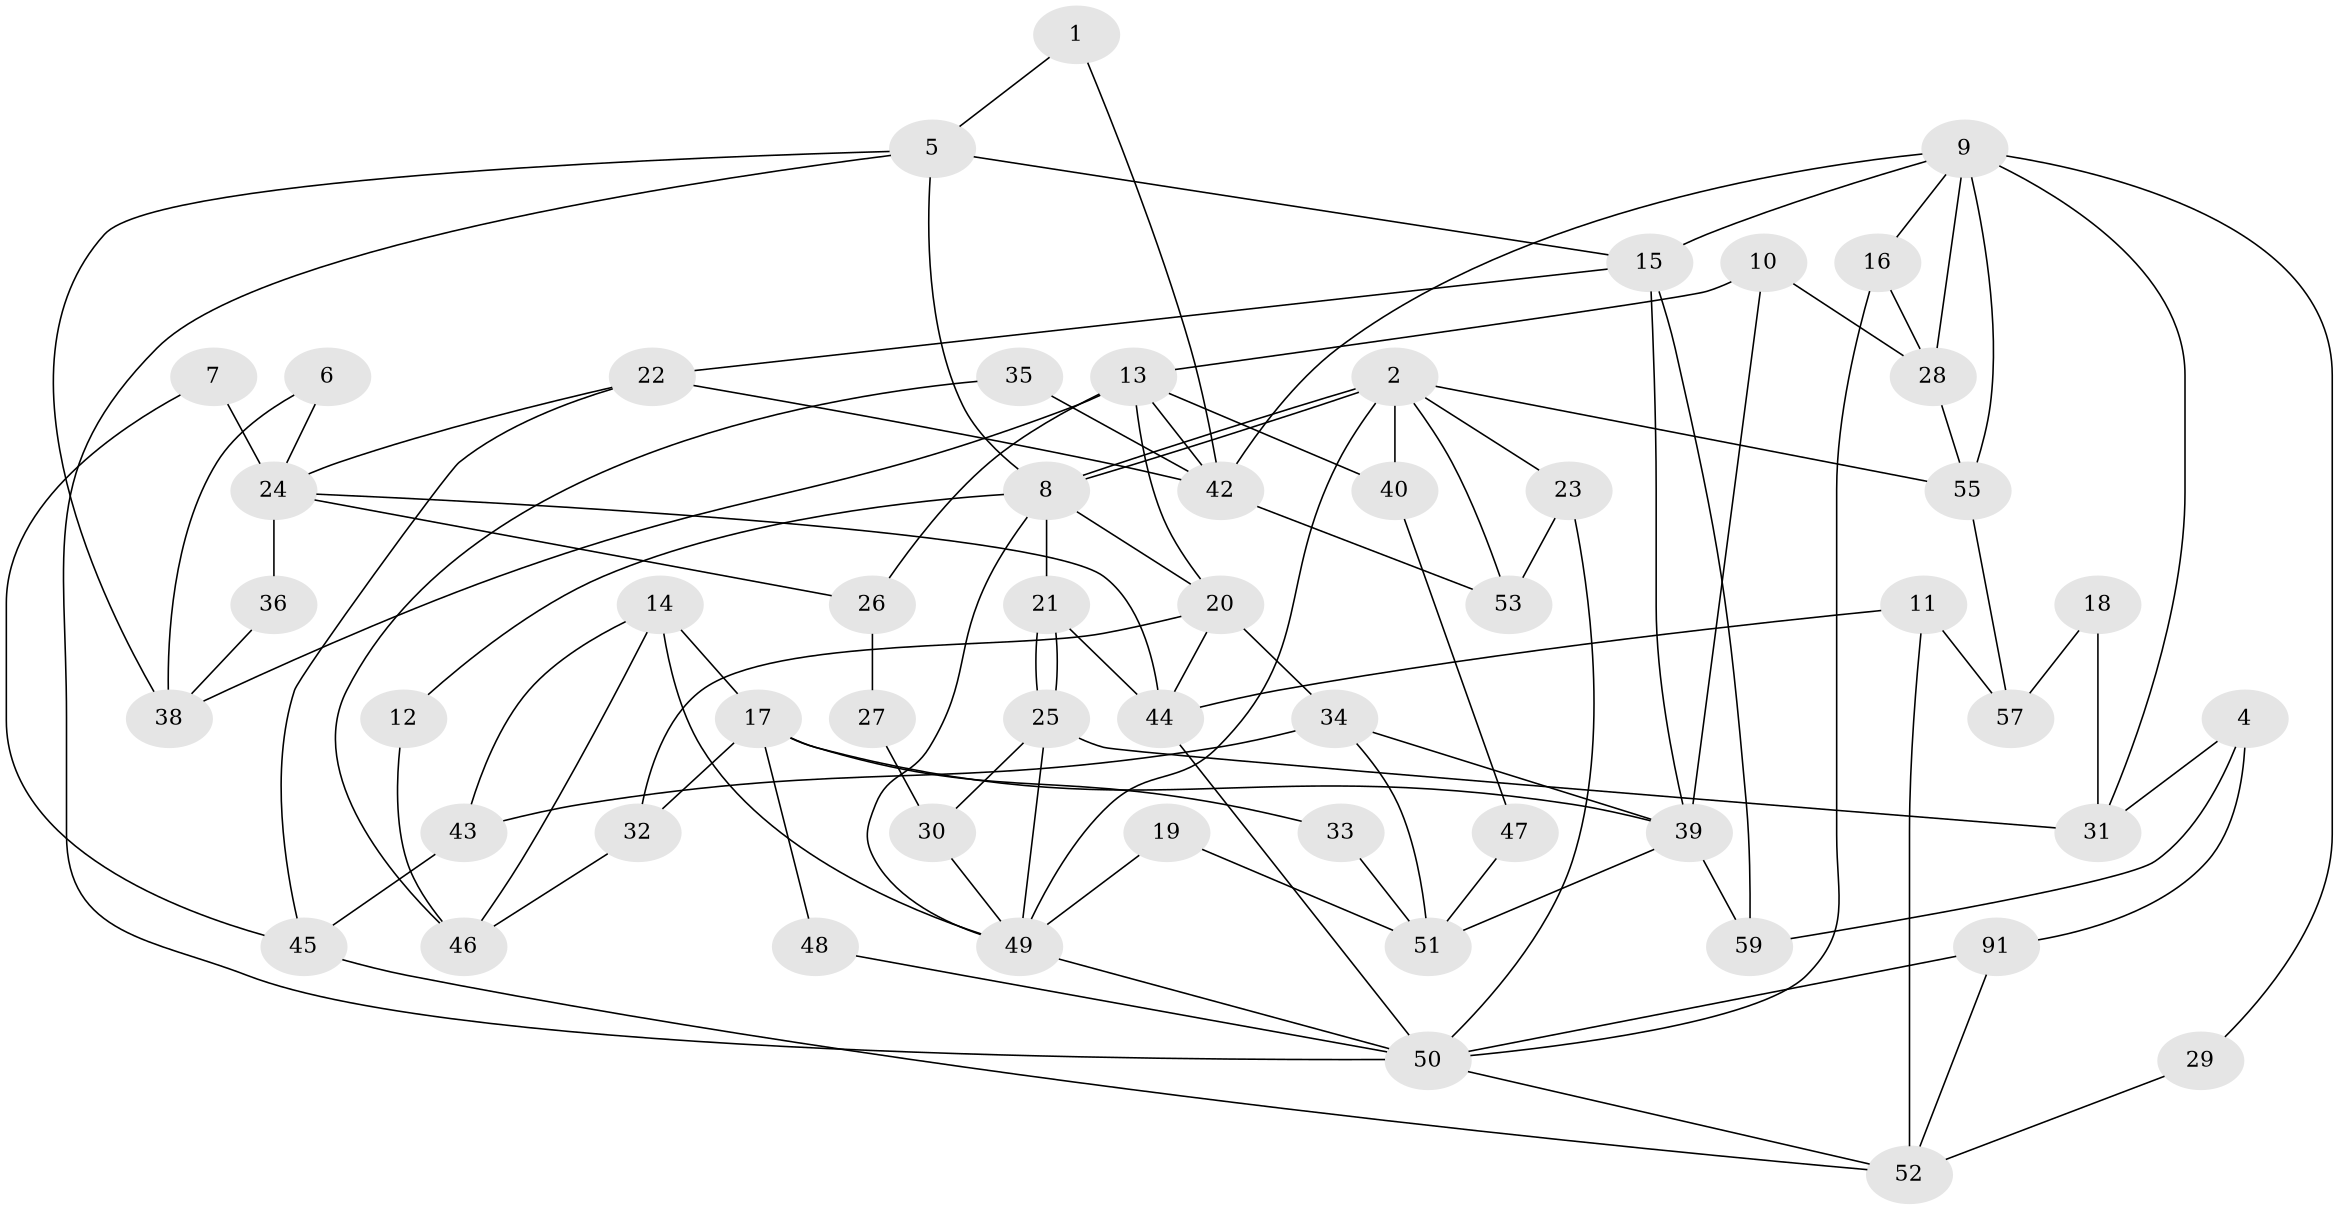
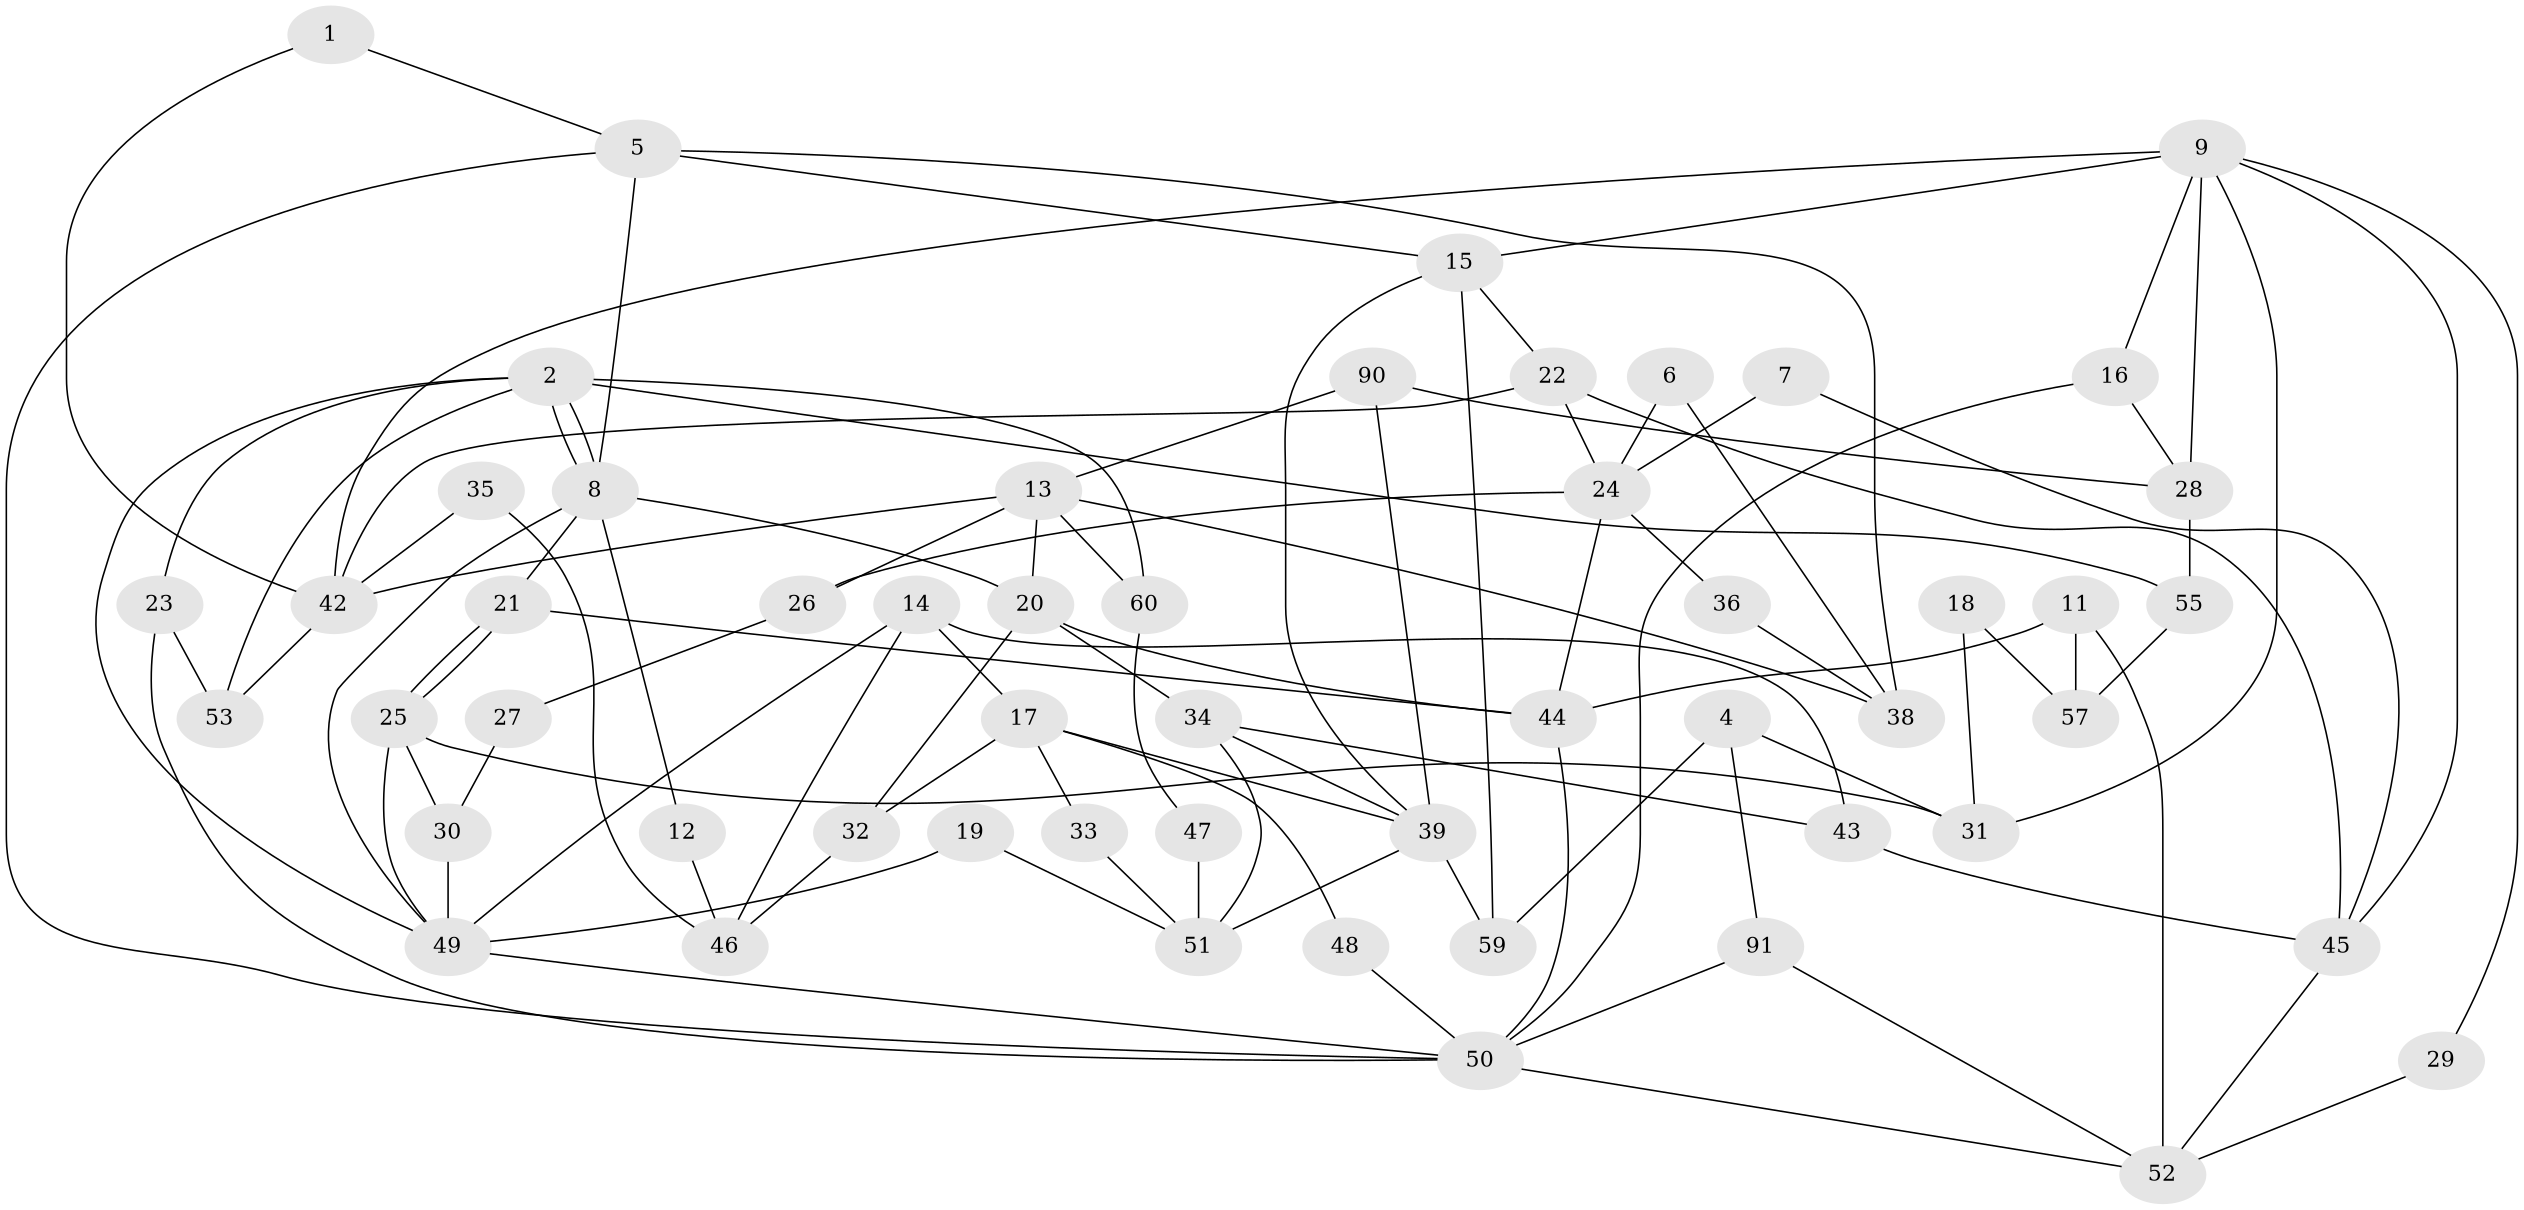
node "10": label "10" -> "90"
edge "9" -- "55": now "9" -- "45"
node "40": label "40" -> "60"
